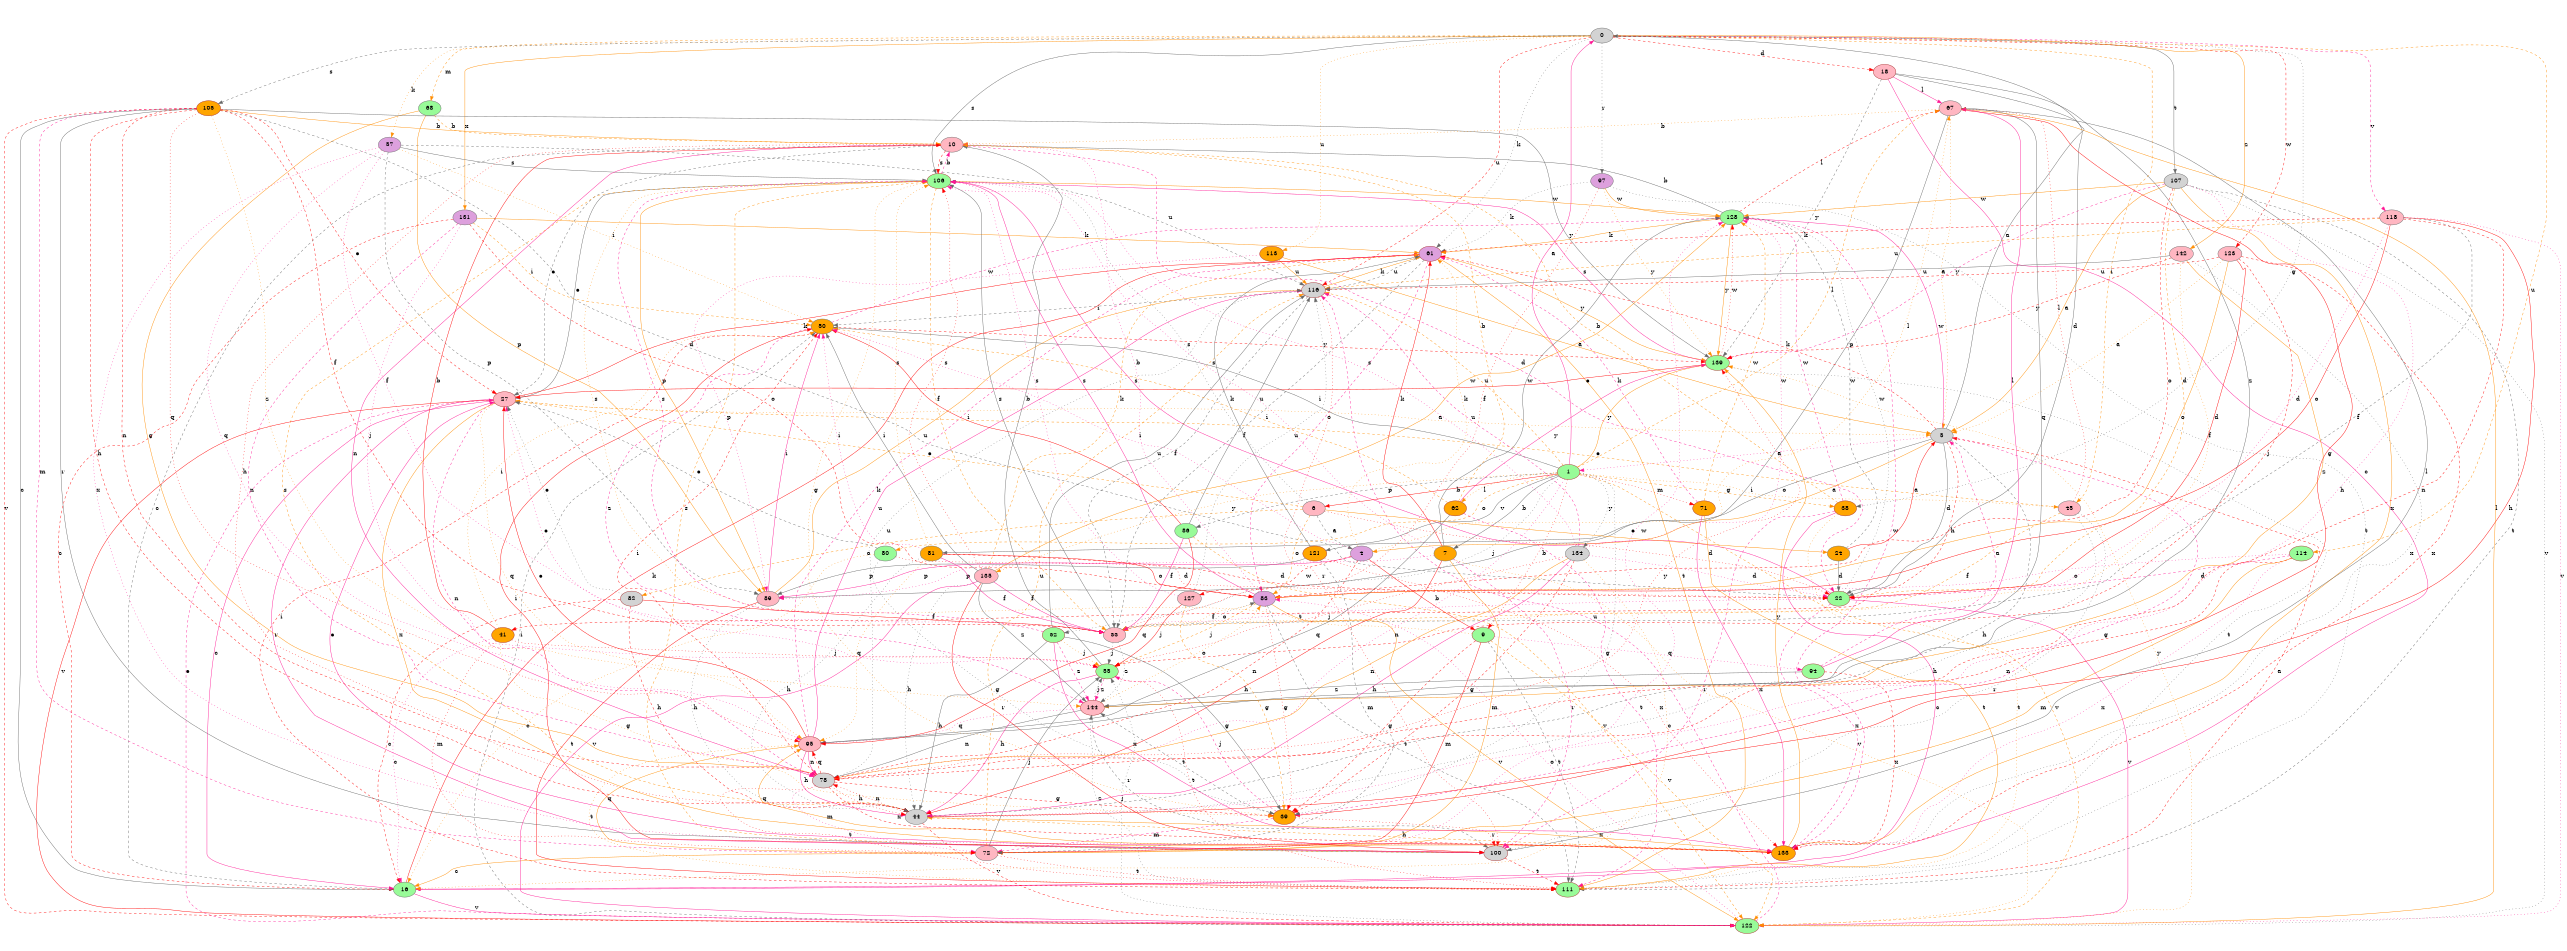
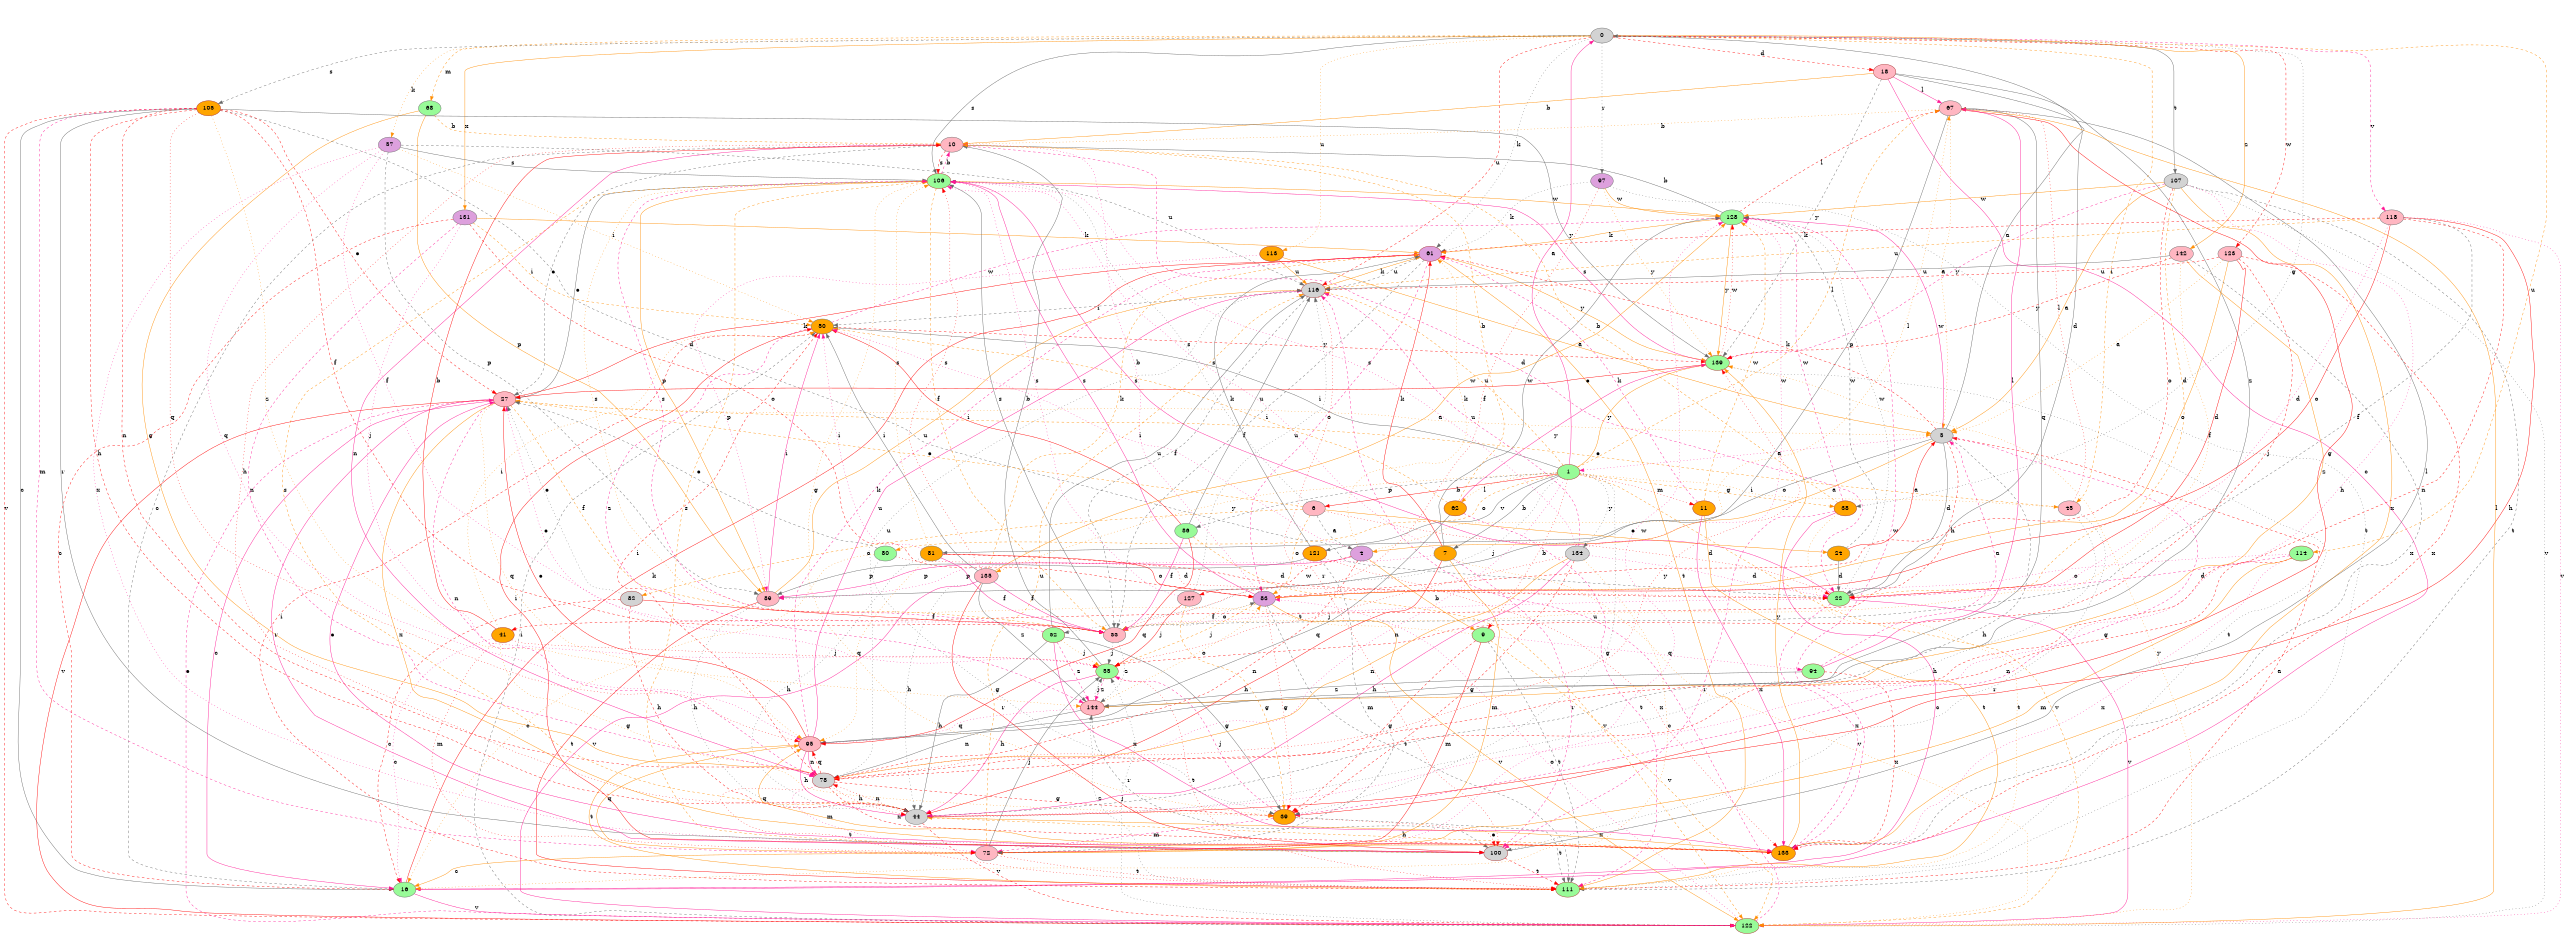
edge "105" -> "10": now "18" -> "10"
node "71": label "71" -> "11"
edge "4" -> "9": color red -> darkorange
edge "45" -> "33": now "27" -> "33"
edge "142" -> "133": style dotted -> dashed
edge "39" -> "144": now "39" -> "111"
edge "39" -> "100": label "r" -> "e"
edge "95" -> "111": style dotted -> solid
